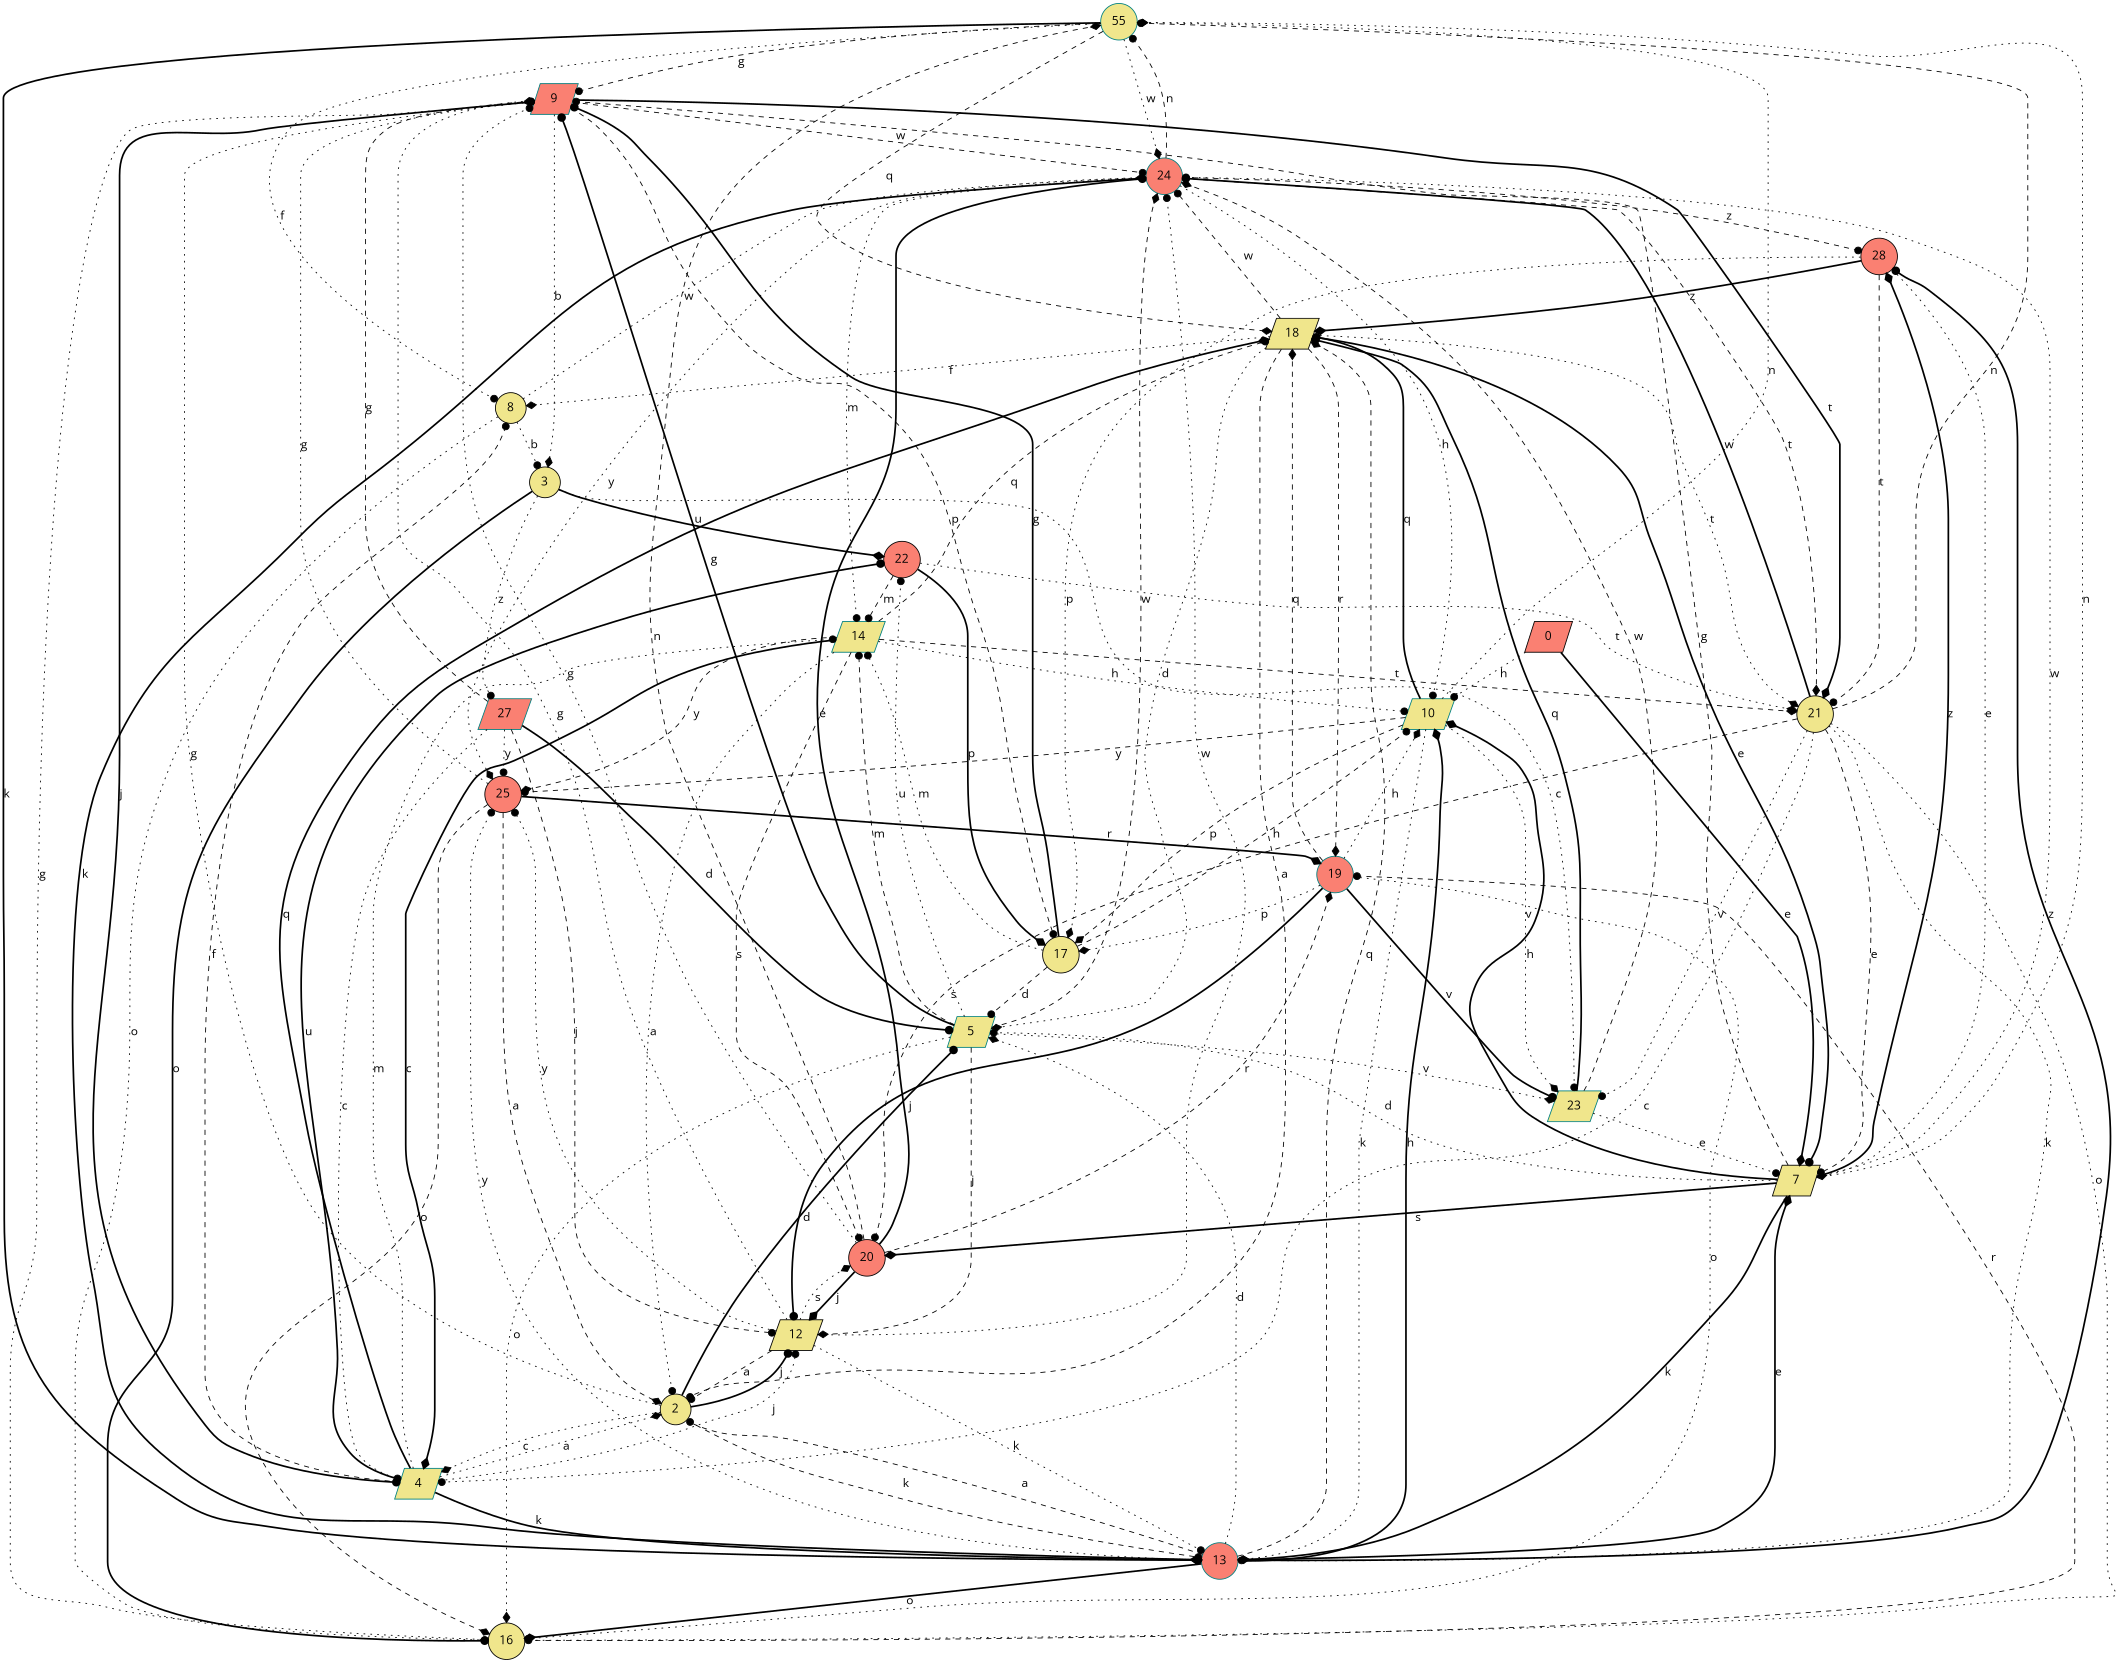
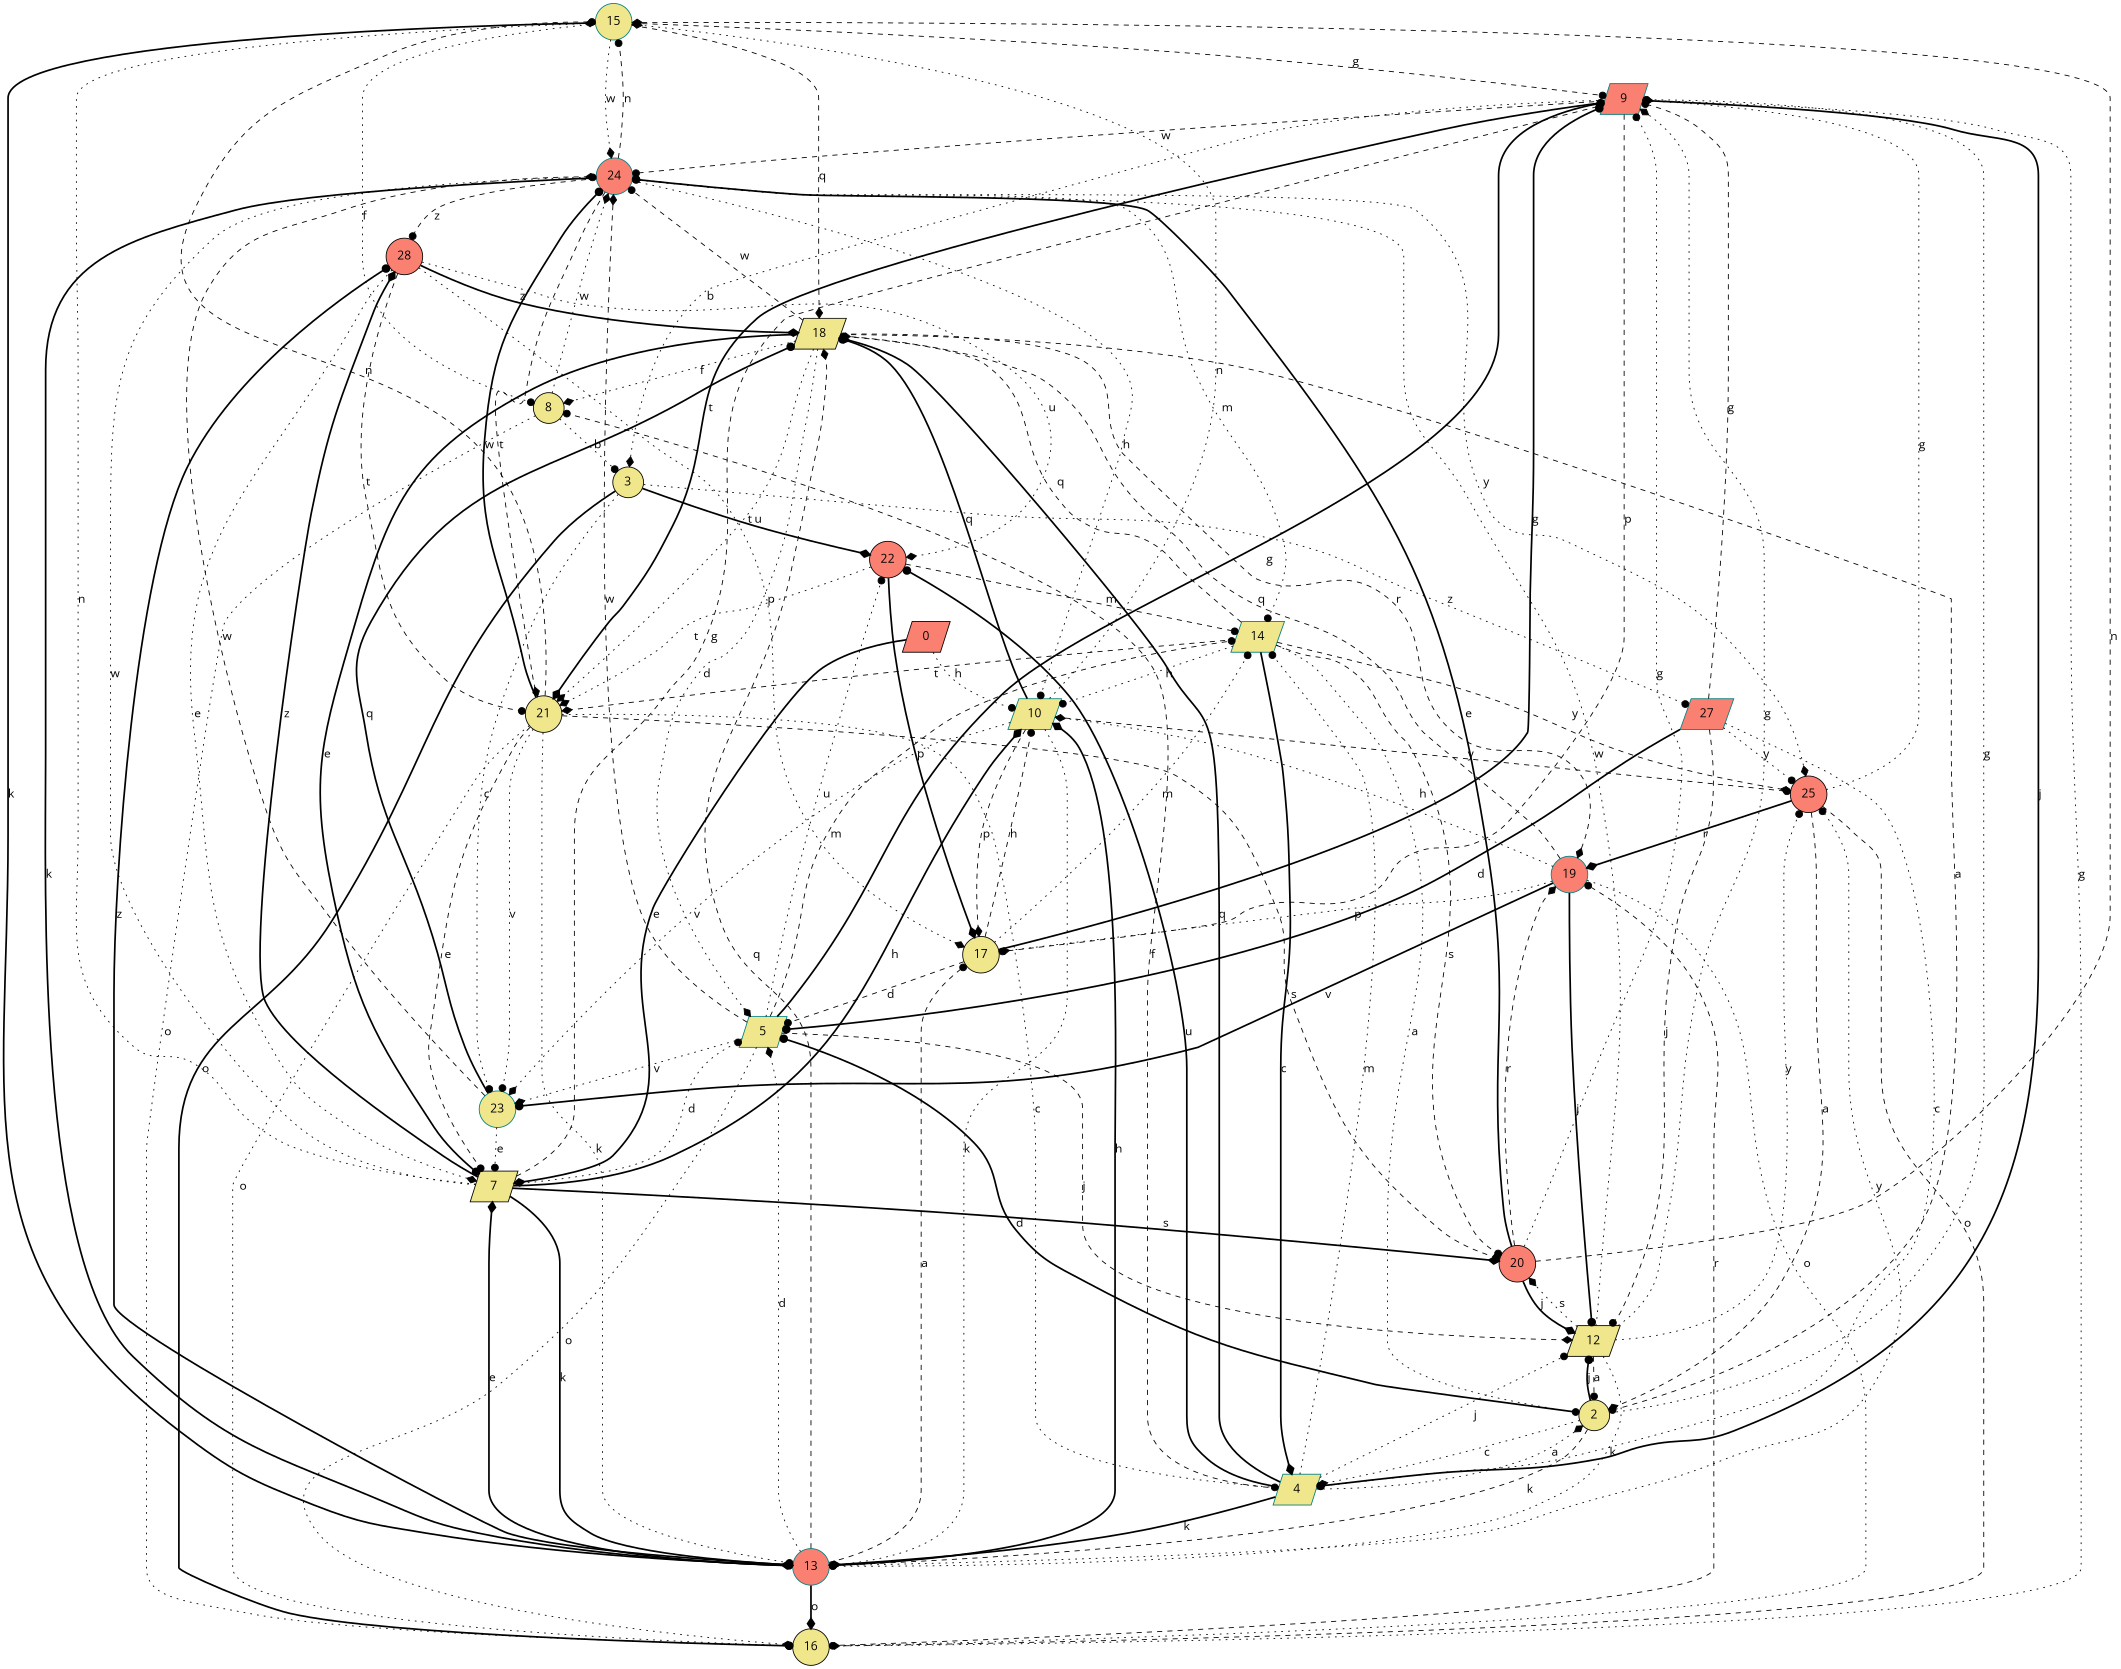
node "55": label "55" -> "15"
edge "28" -> "22": added, label "u"
node "23": shape parallelogram -> circle
edge "13" -> "2": now "13" -> "17"
